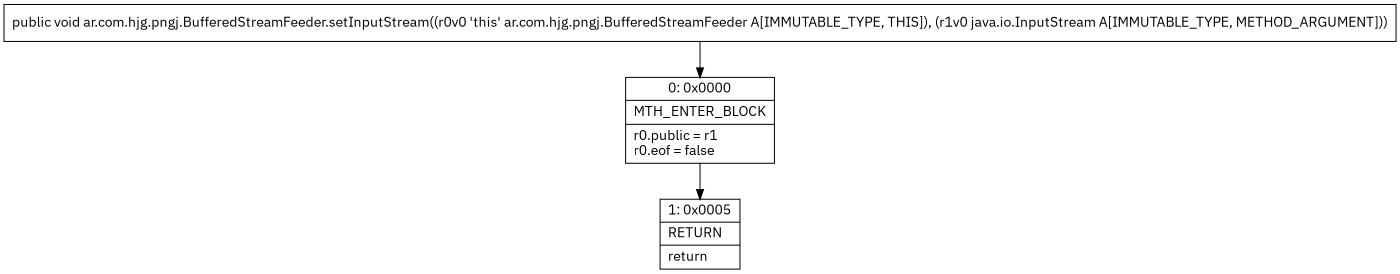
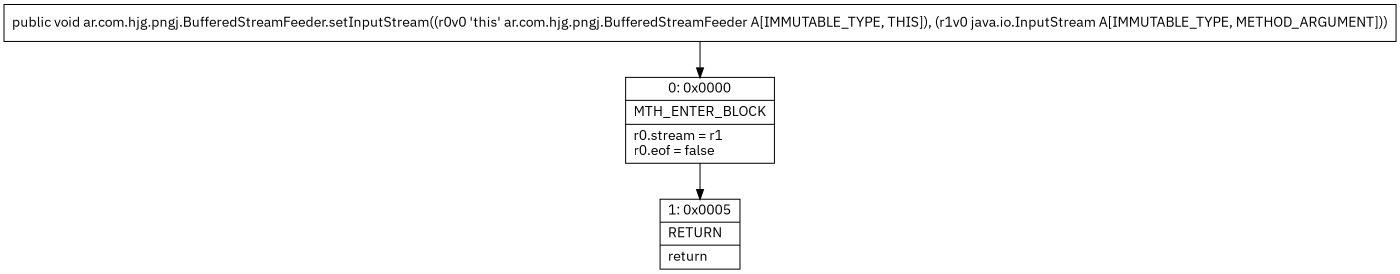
node "0: 0x0000": text "r0.public = r1" -> "r0.stream = r1"
